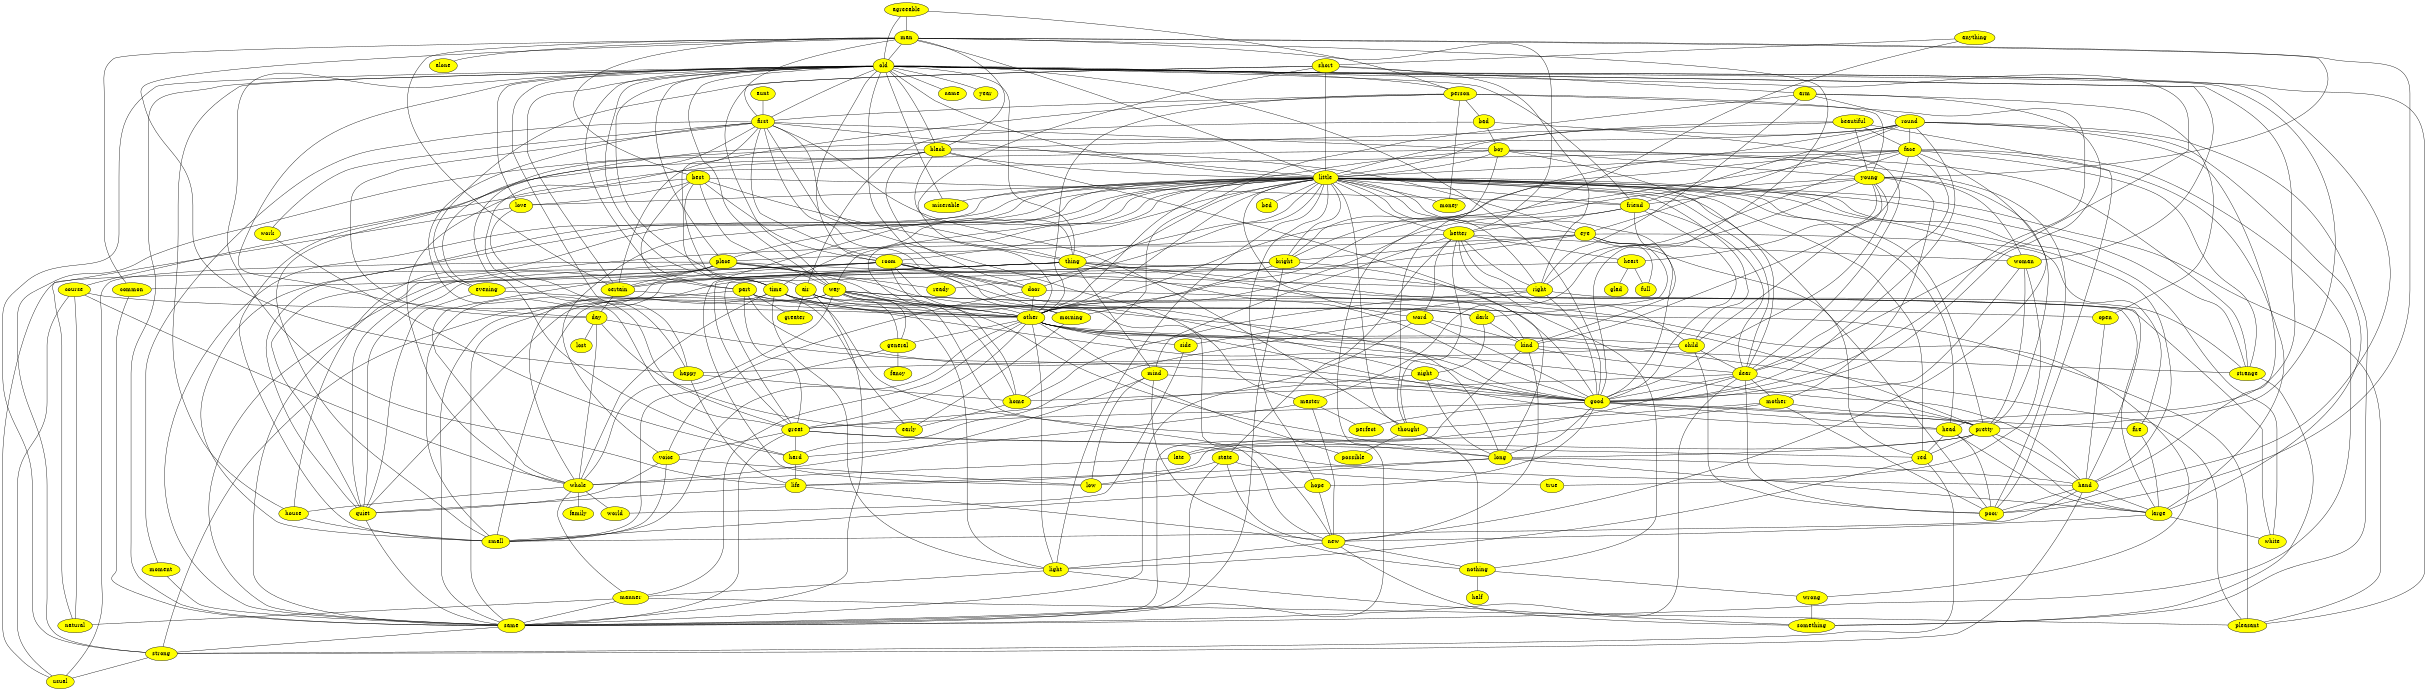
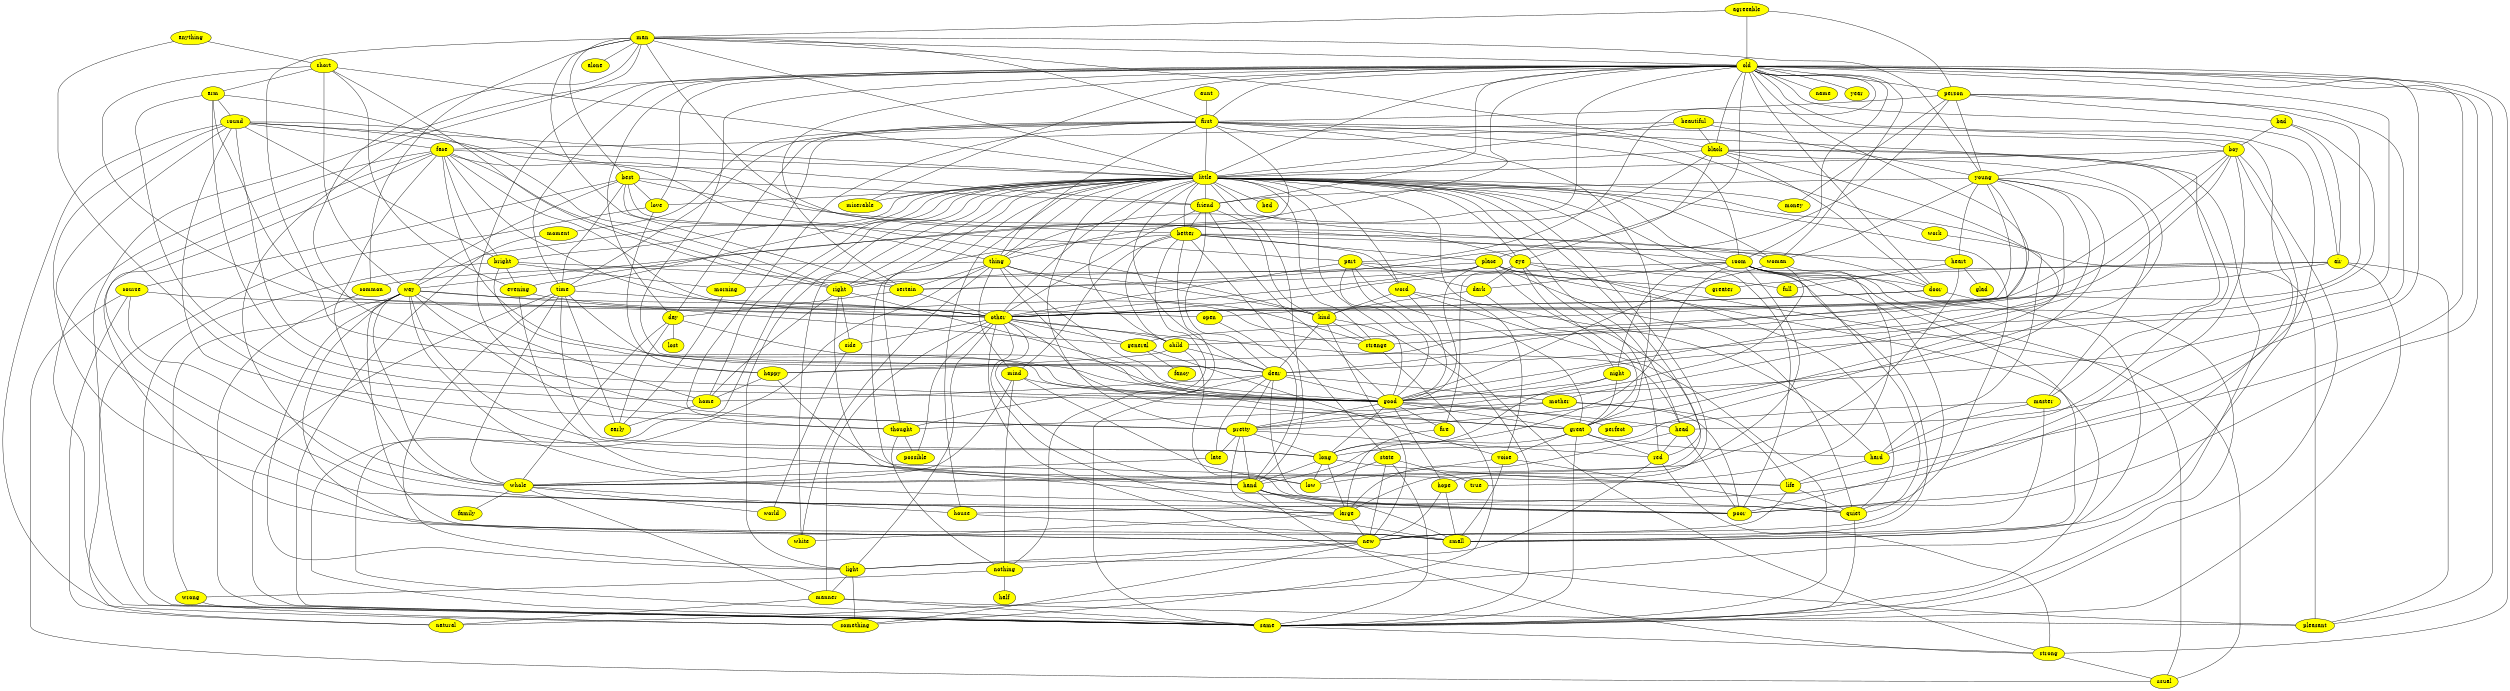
edge "little" -- "place": removed
edge "black" -- "strong": now "black" -- "natural"
edge "eye" -- "bright": removed
node "ready": removed
edge "other" -- "kind": removed
